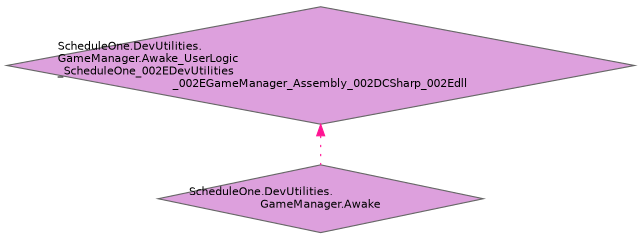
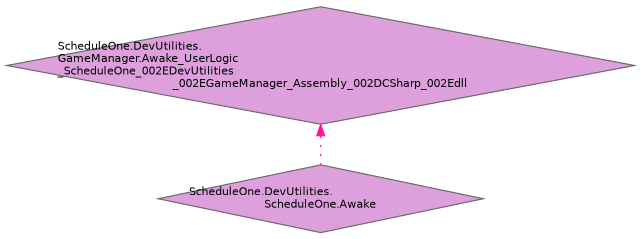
node "ScheduleOne.DevUtilities. GameManager.Awake": label "ScheduleOne.DevUtilities. GameManager.Awake" -> "ScheduleOne.DevUtilities. ScheduleOne.Awake"
